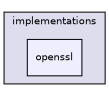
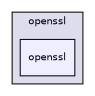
cluster "implementations": label "implementations" -> "openssl"
